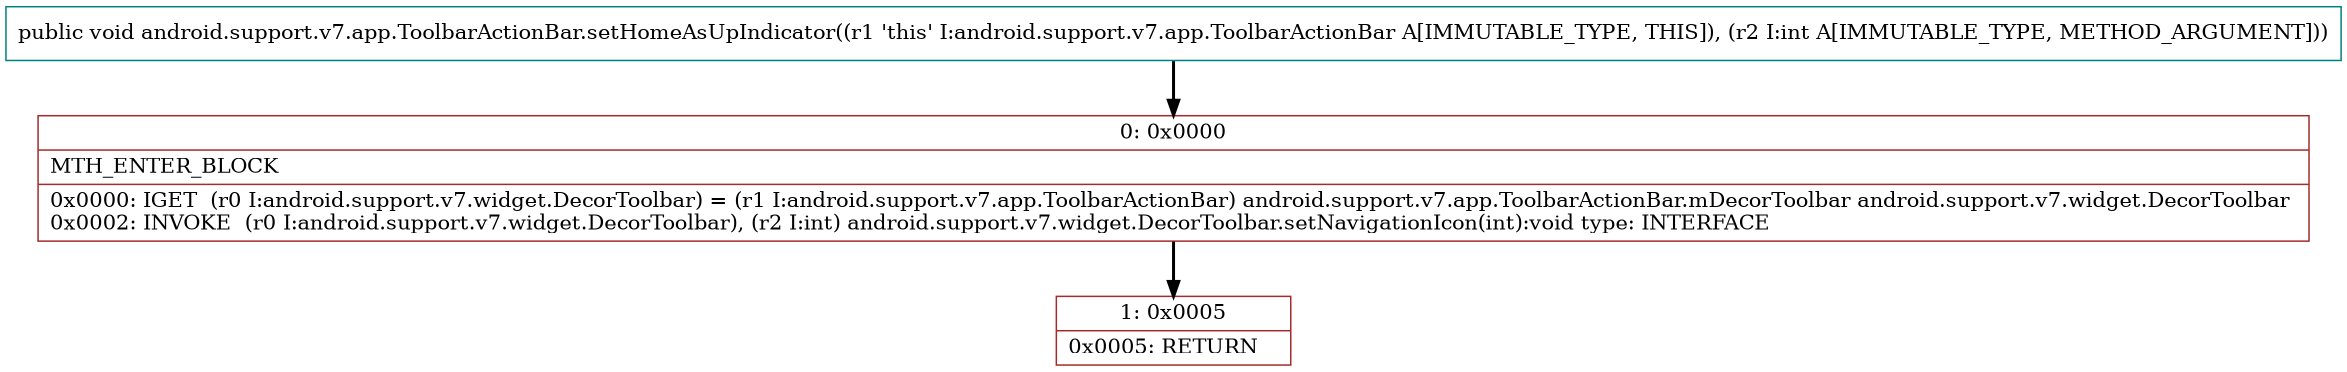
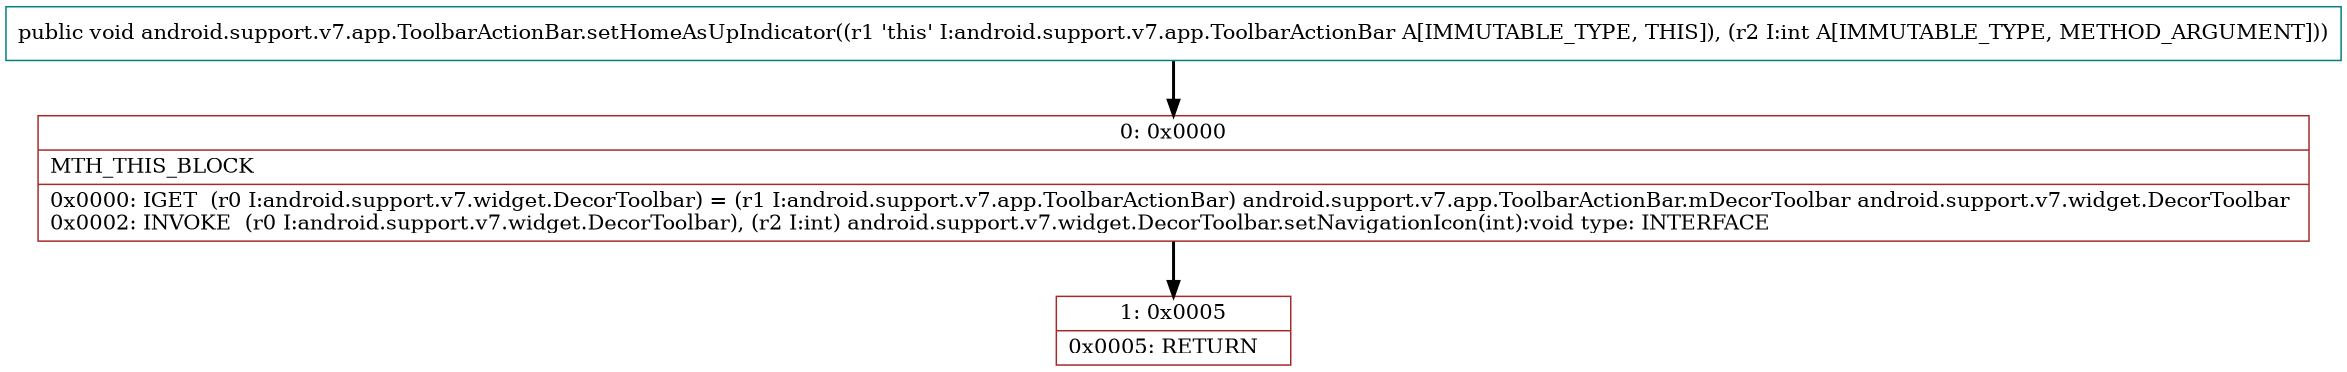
node "0: 0x0000": text "MTH_ENTER_BLOCK" -> "MTH_THIS_BLOCK"
